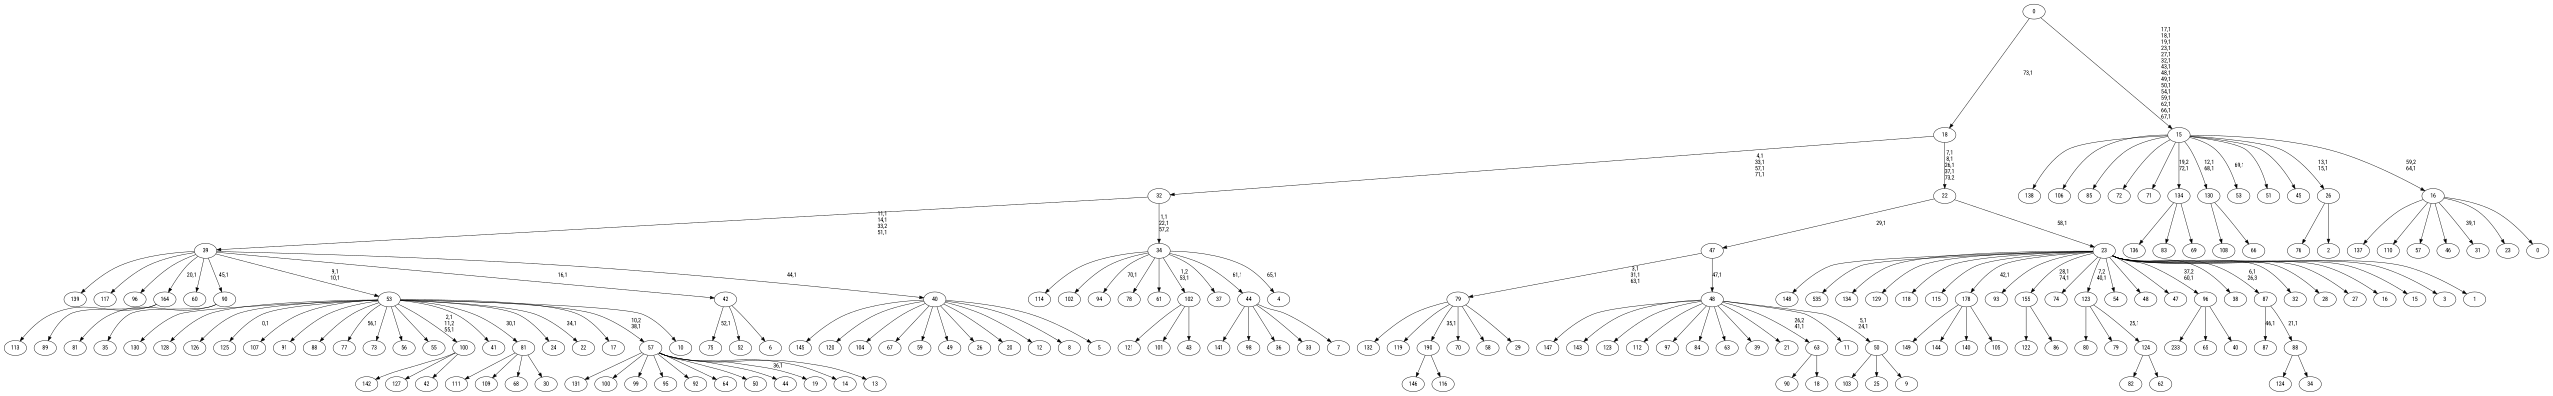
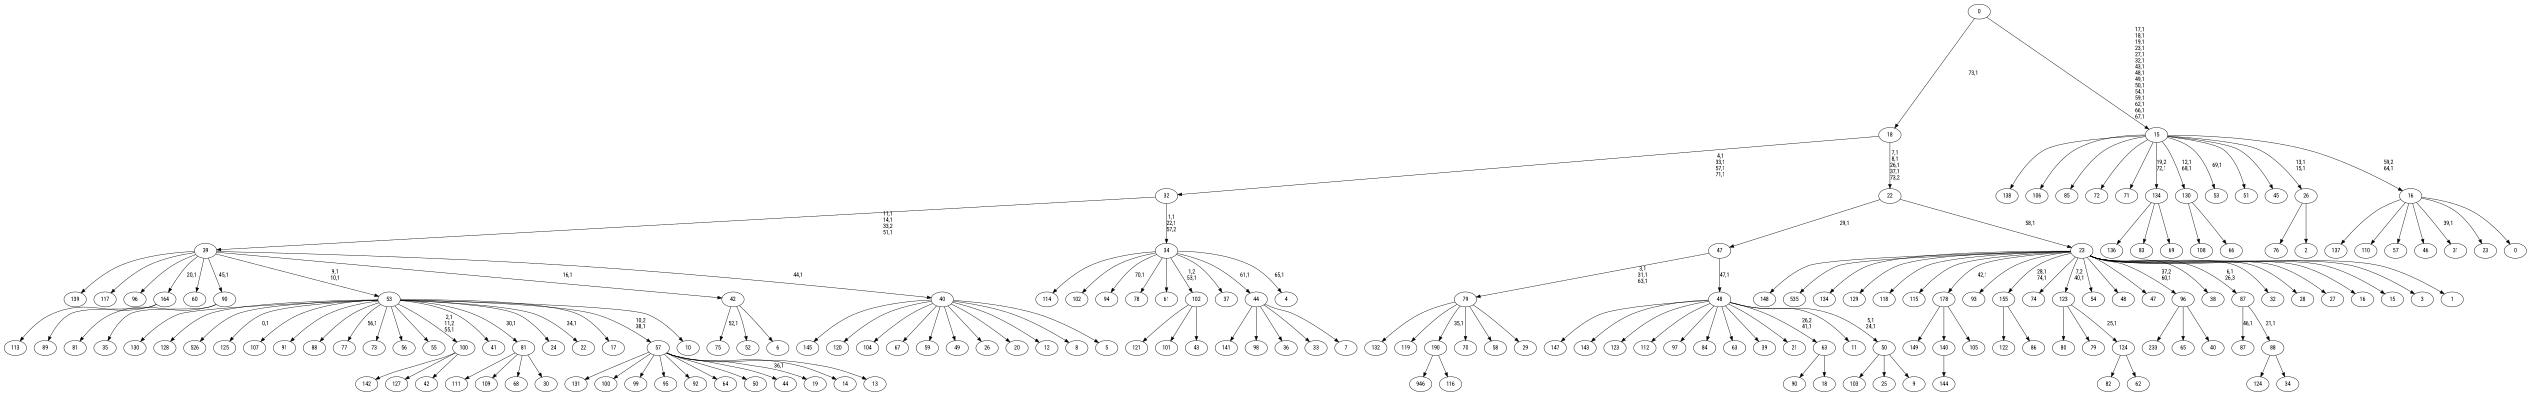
edge "178" -> "144": now "140" -> "144"
node "126": label "126" -> "526"
node "146": label "146" -> "946"
